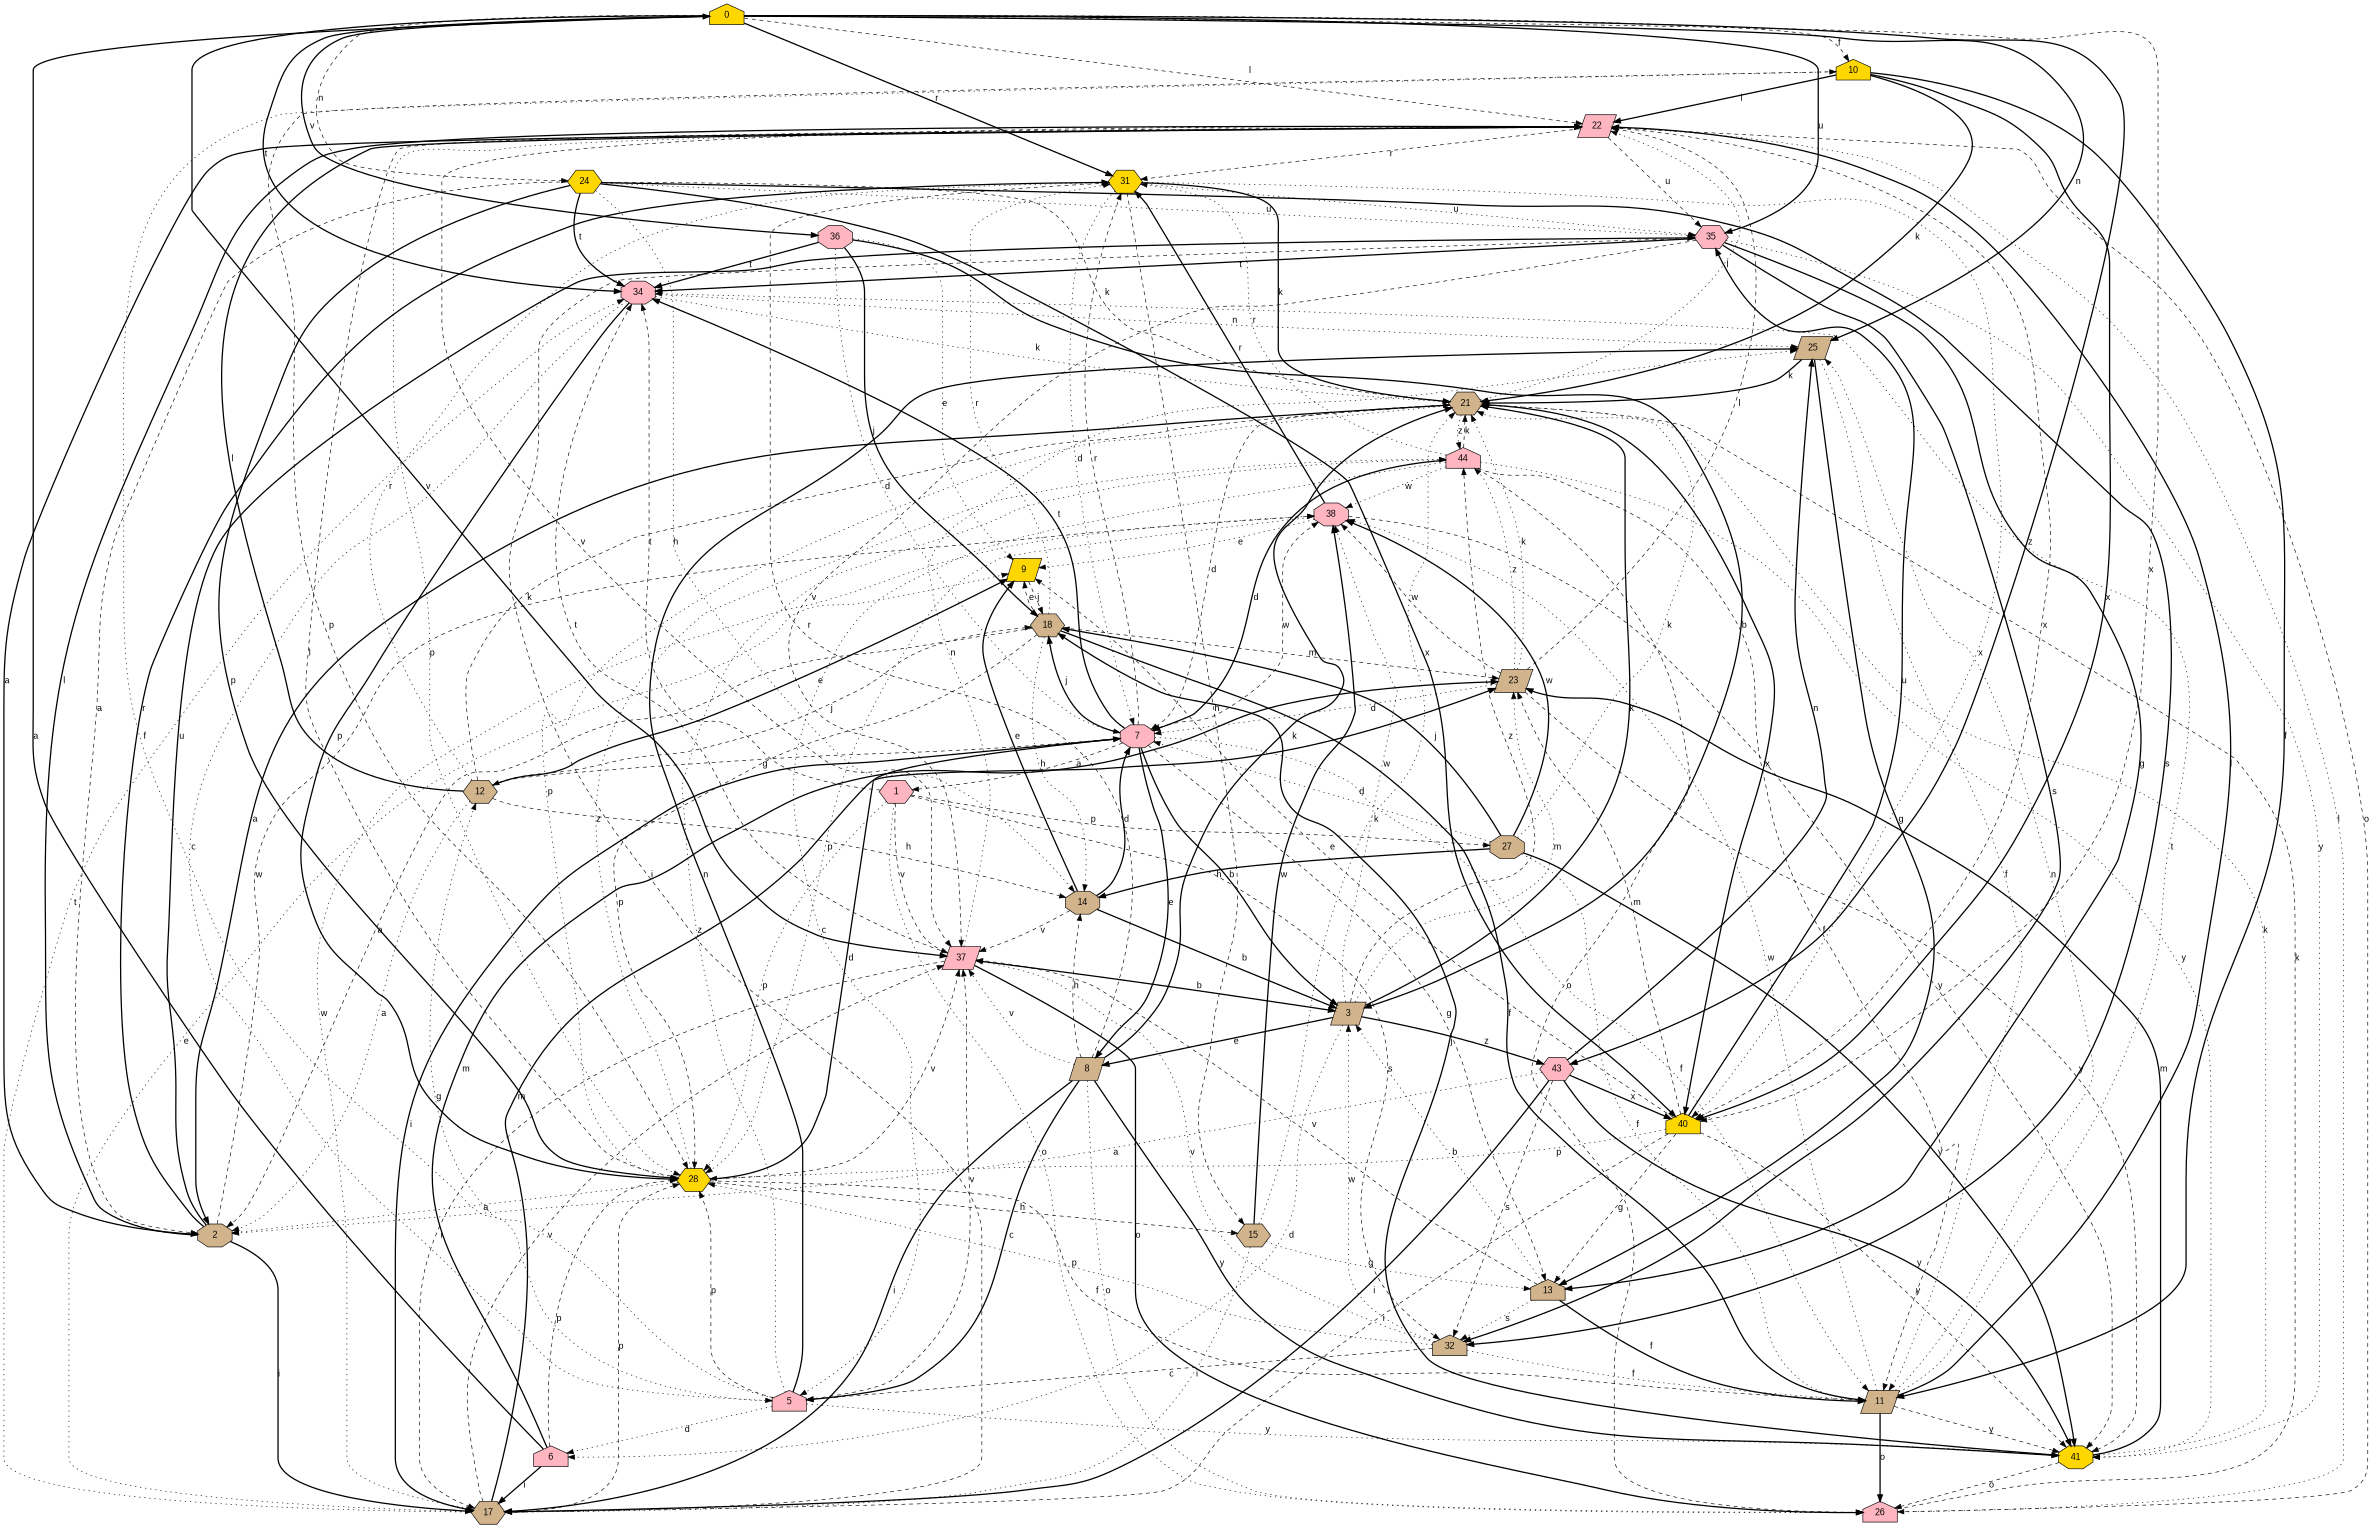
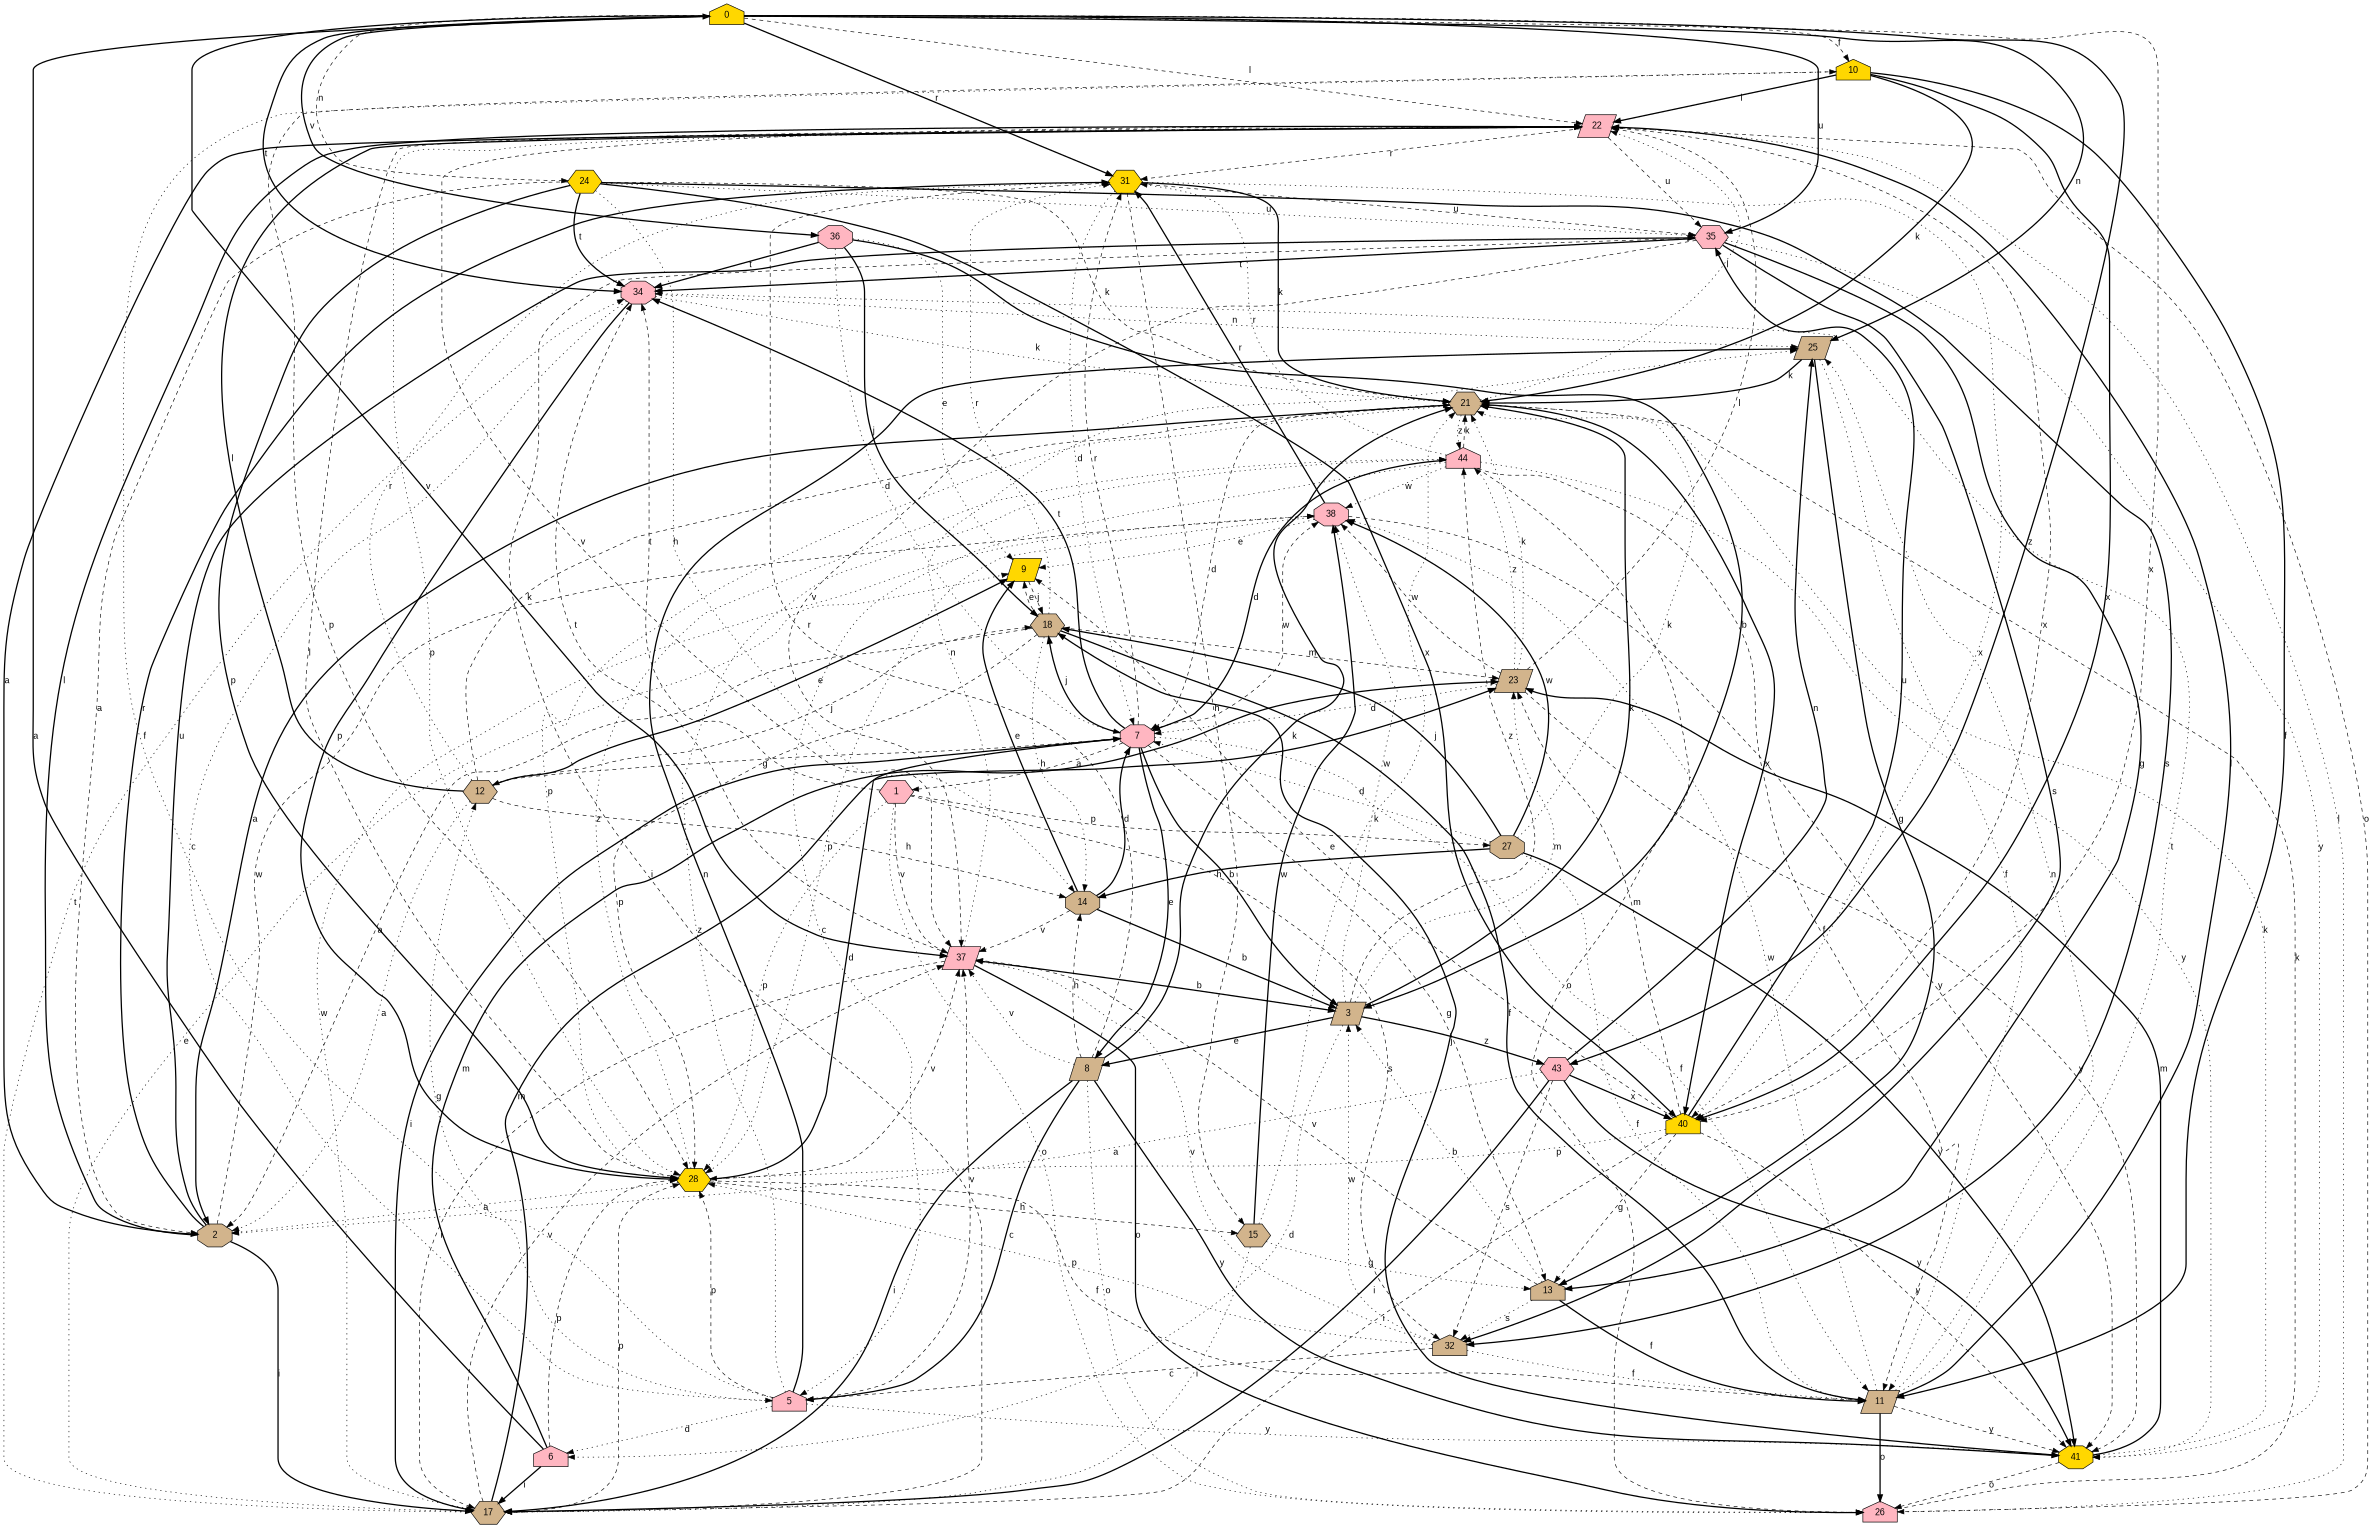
edge "31" -> "35": style dotted -> dashed
